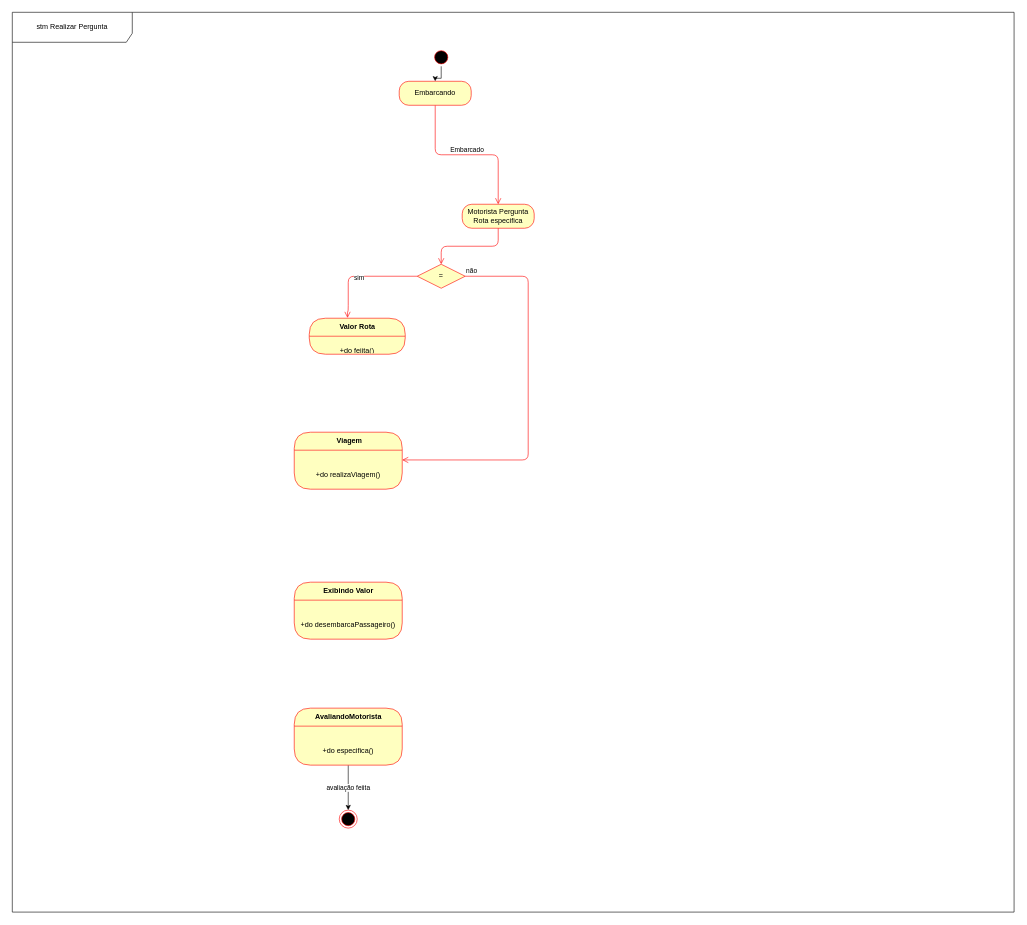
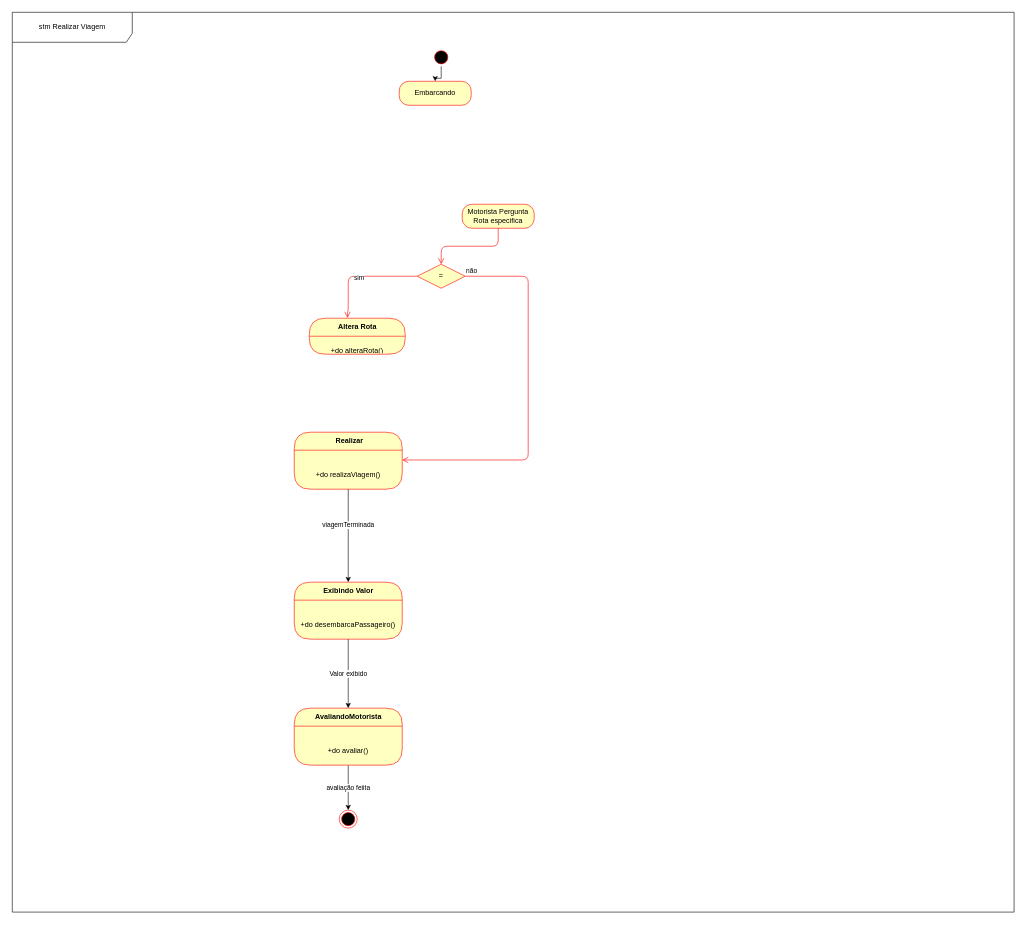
node "stm Realizar Pergunta": label "stm Realizar Pergunta" -> "stm Realizar Viagem"
edge "Embarcando" -> "Motorista Pergunta Rota especifica": removed, label "Embarcado"
node "Valor Rota": label "Valor Rota" -> "Altera Rota"
node "+do feiita()": label "+do feiita()" -> "+do alteraRota()"
node "Viagem": label "Viagem" -> "Realizar"
edge "+do realizaViagem()" -> "Exibindo Valor": added, label "viagemTerminada"
edge "+do desembarcaPassageiro()" -> "AvaliandoMotorista": added, label "Valor exibido"
node "+do especifica()": label "+do especifica()" -> "+do avaliar()"
